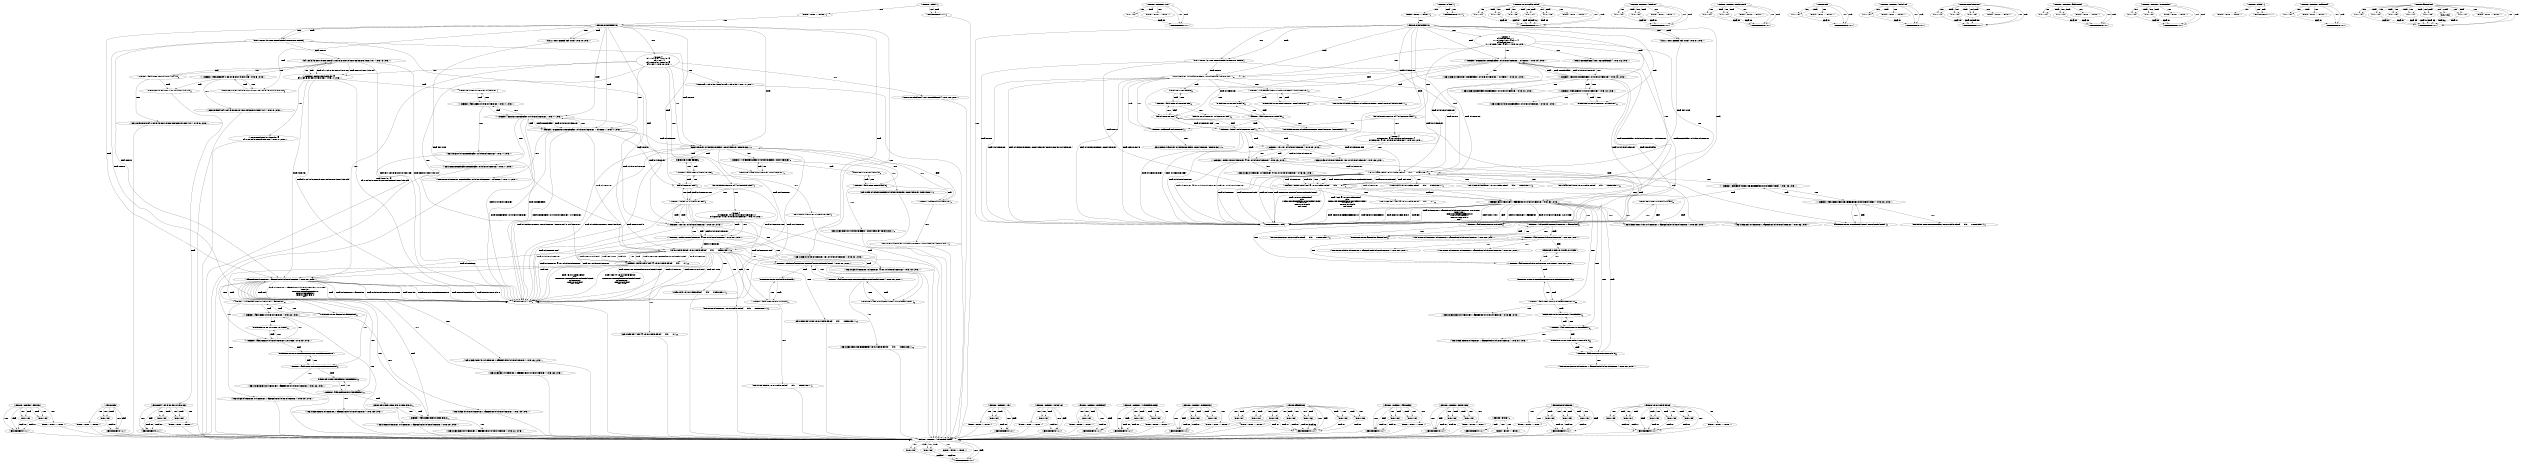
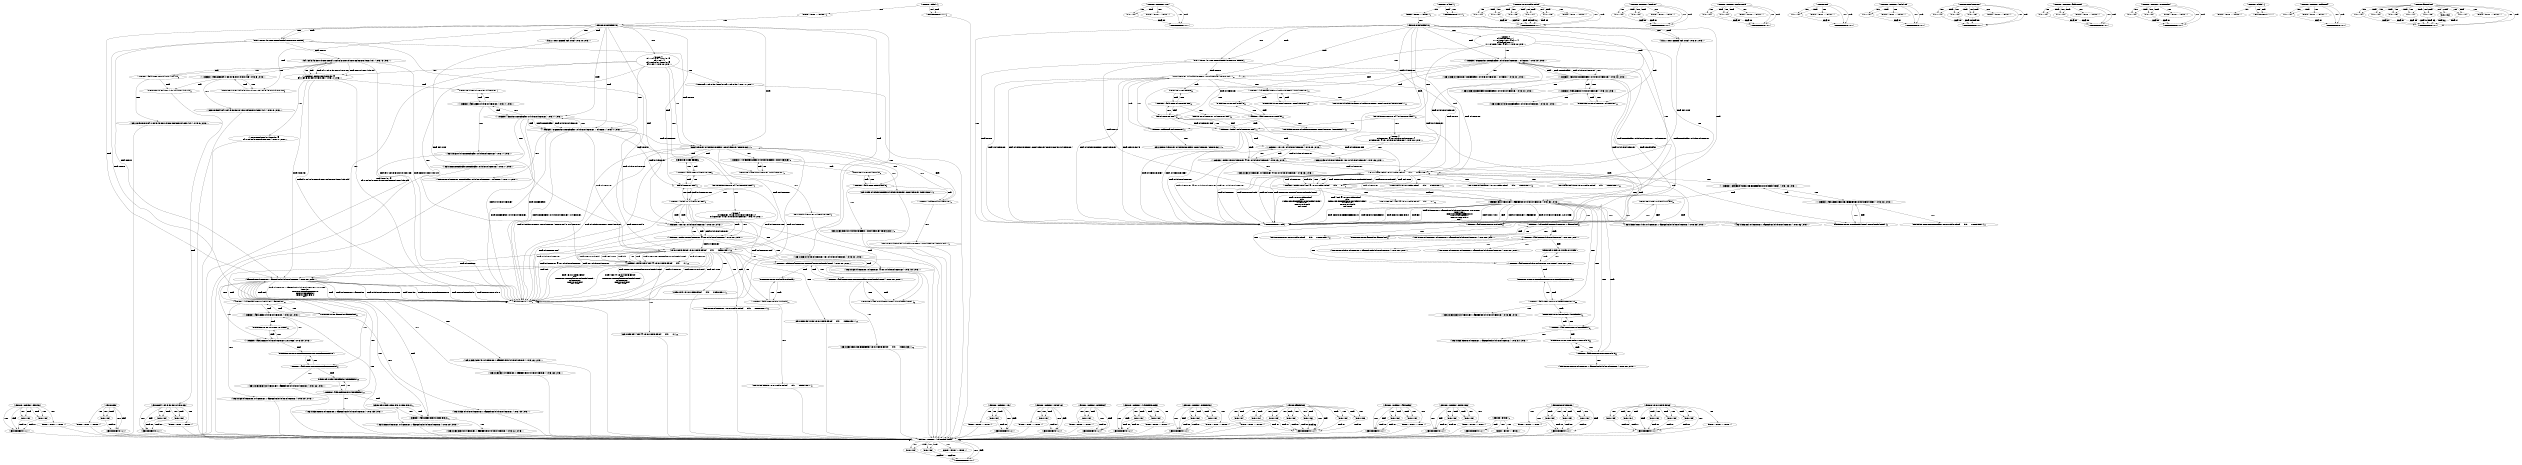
node "<(LOCAL,CancelableTask* task: CancelableTask*)<SUB>16</SUB>>": removed
node "<(LOCAL,CancelableTask* task: CancelableTask*)<SUB>13</SUB>>": removed
